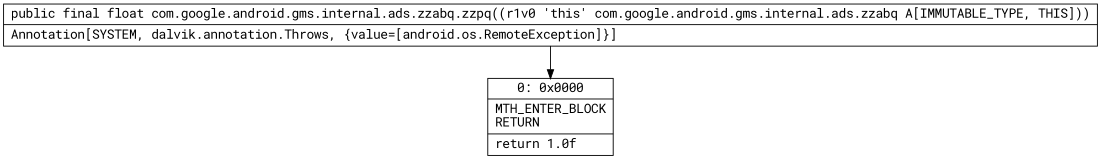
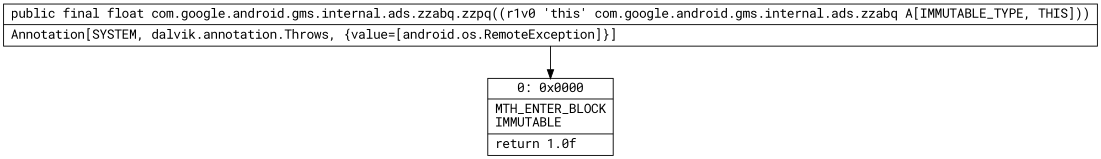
node "0: 0x0000": text "RETURN" -> "IMMUTABLE"
